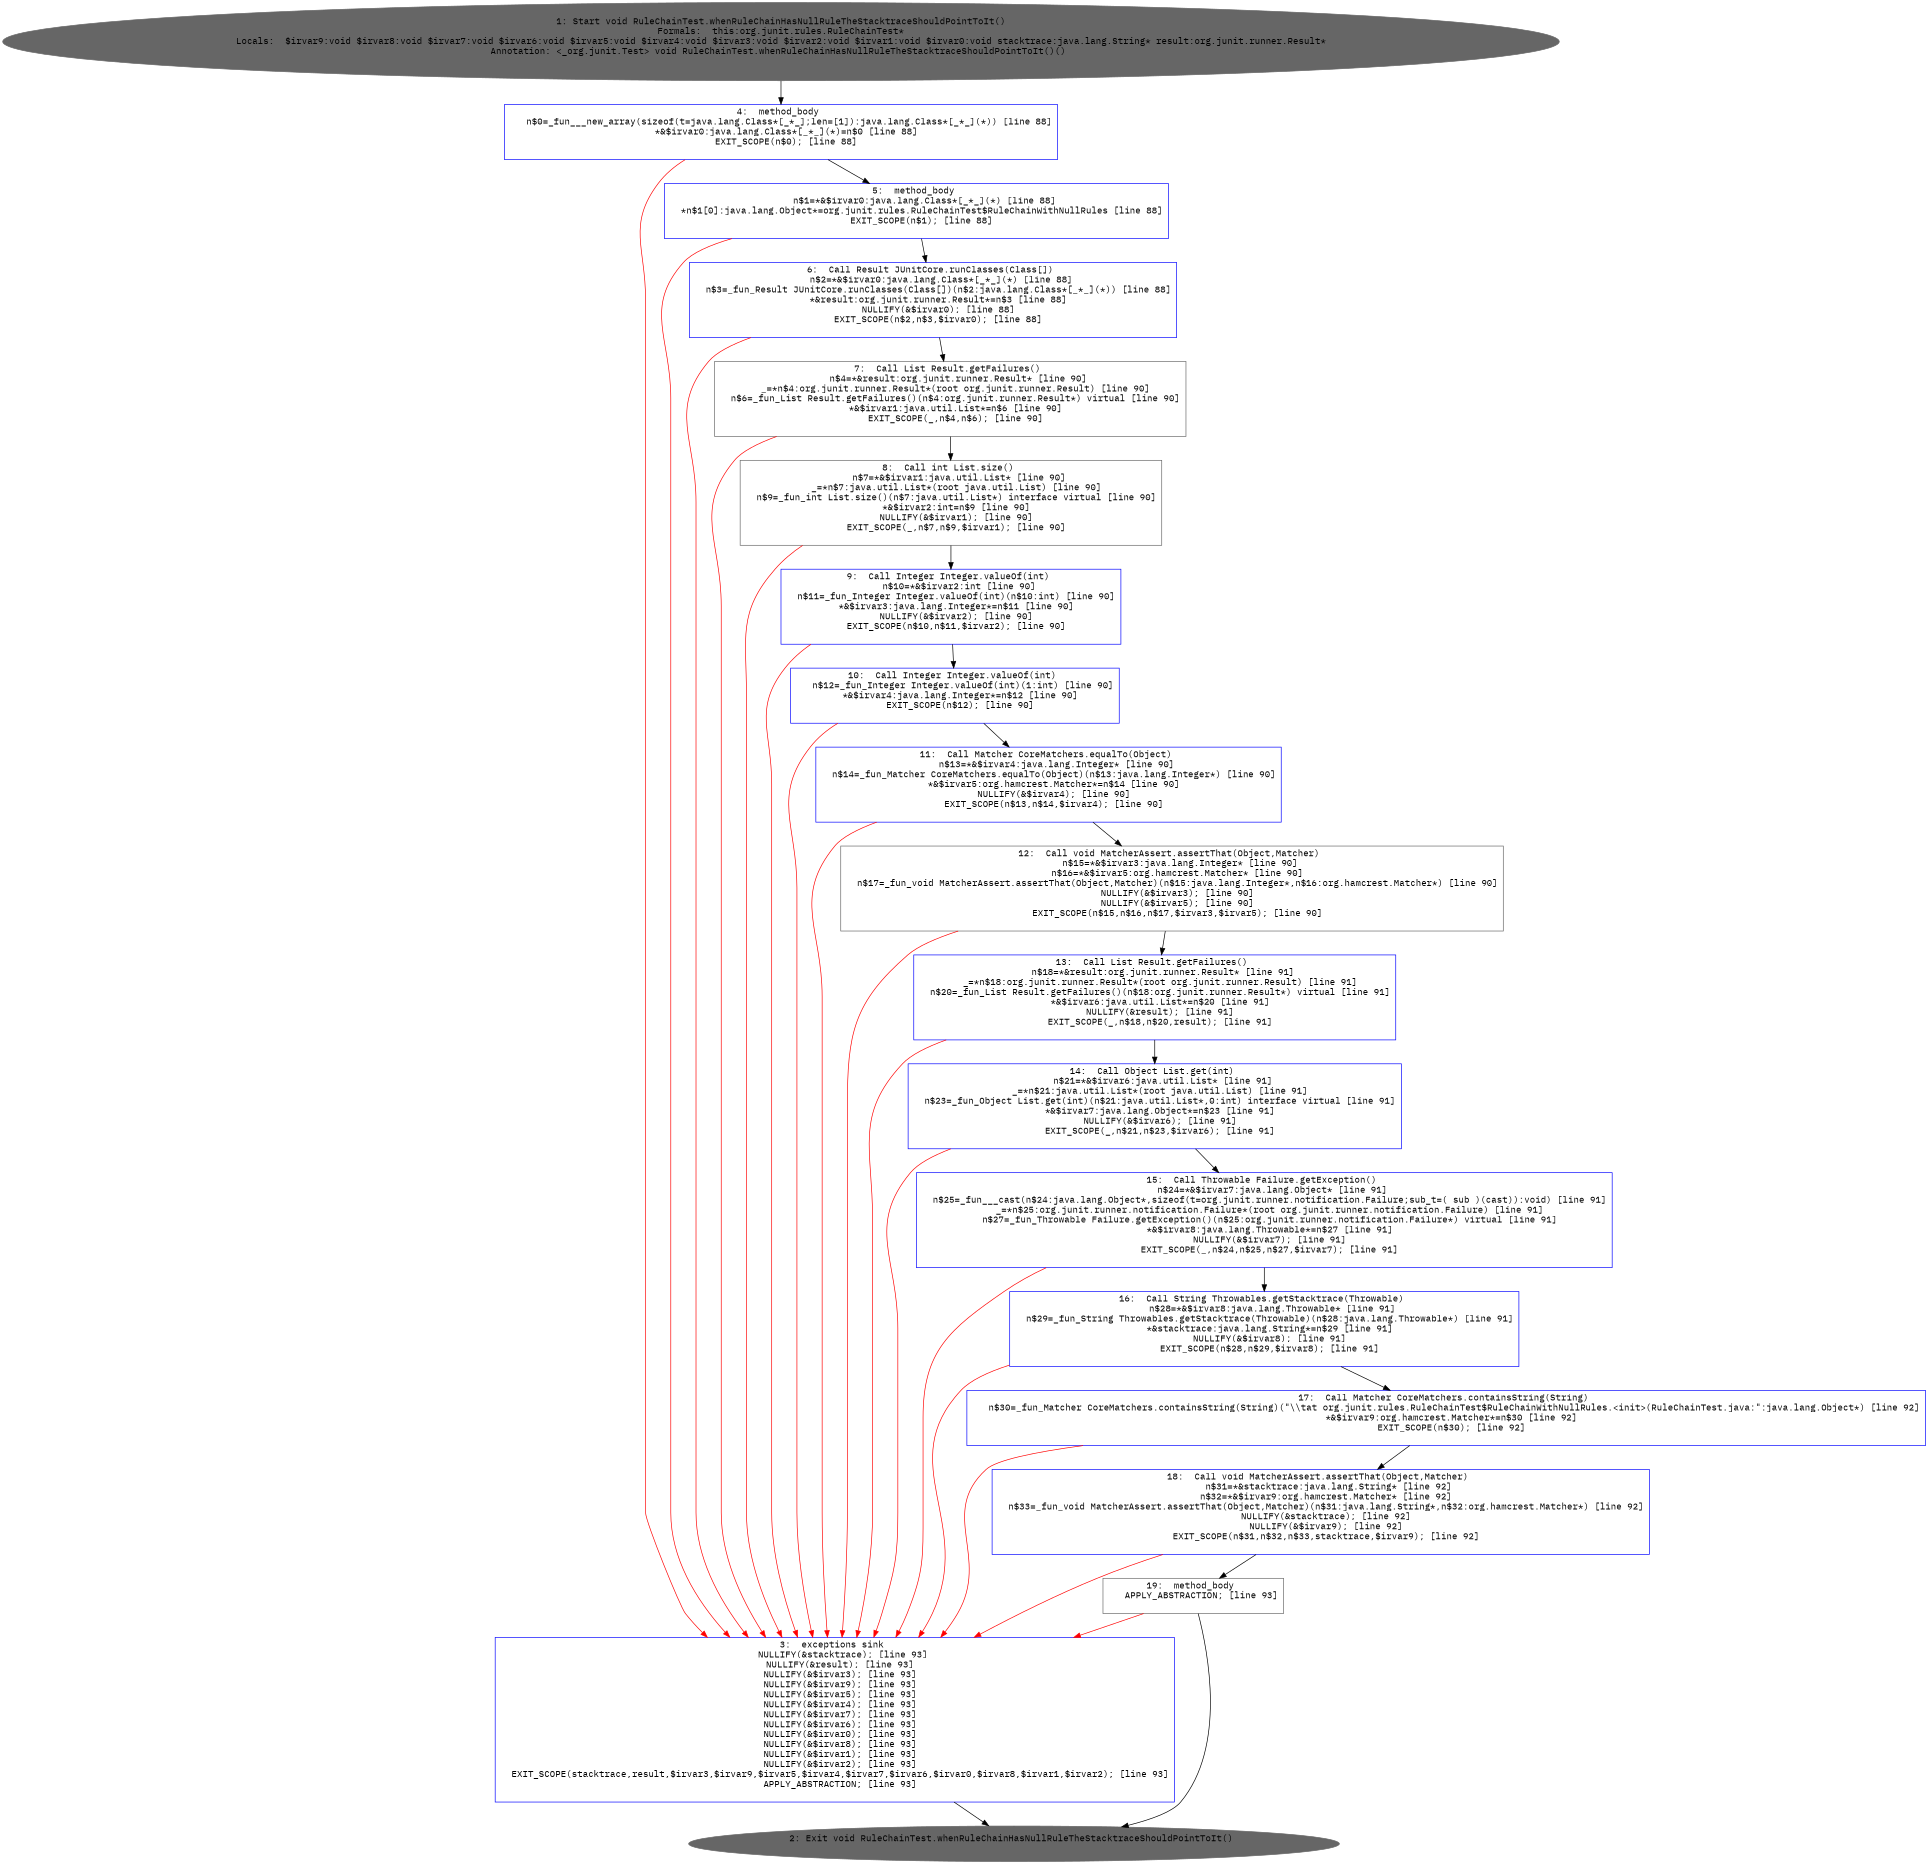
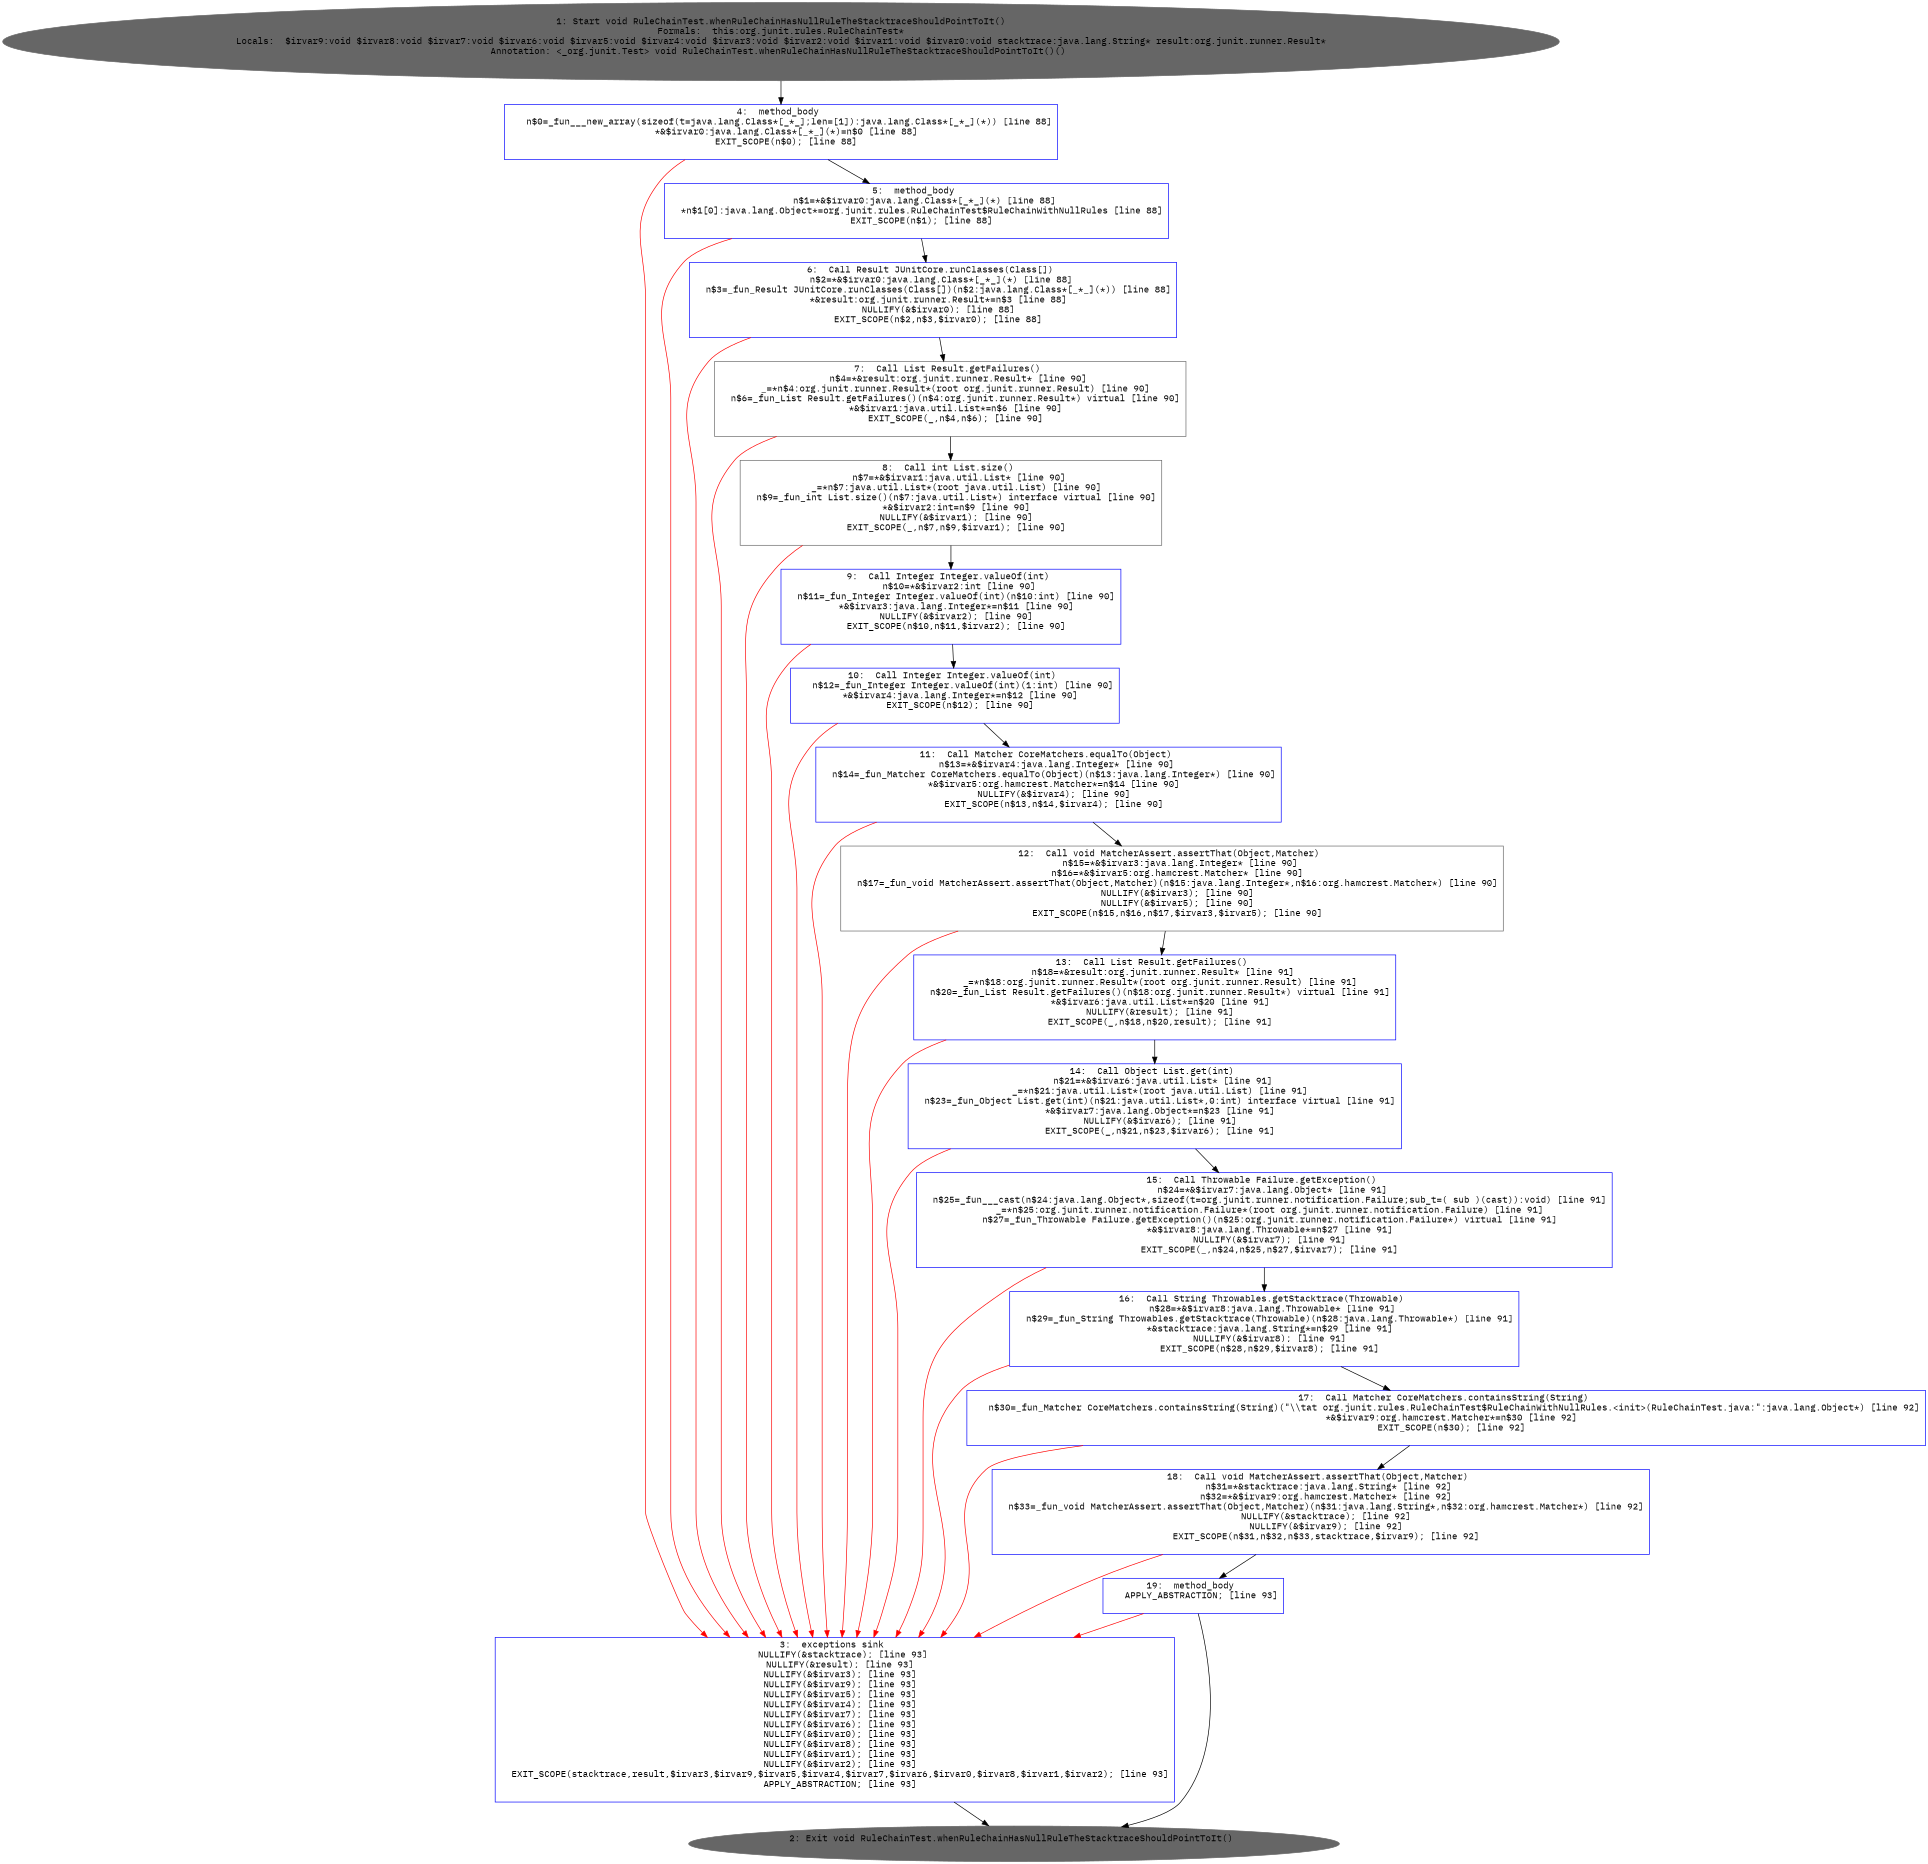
node "19:  method_body APPLY_ABSTRACTION; [line 93]": color gray40 -> blue
